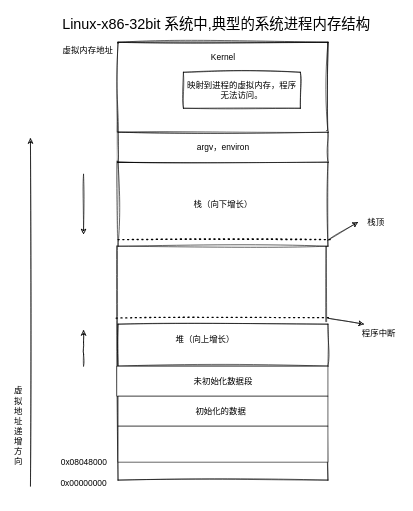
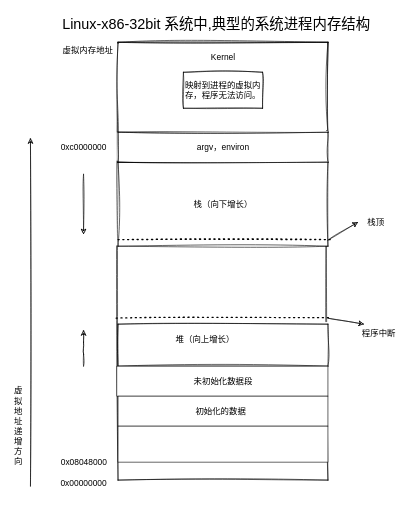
node "映射到进程的虚拟内存，程序无法访问。": size 117x36 -> 79x36
node "0xc0000000": added
